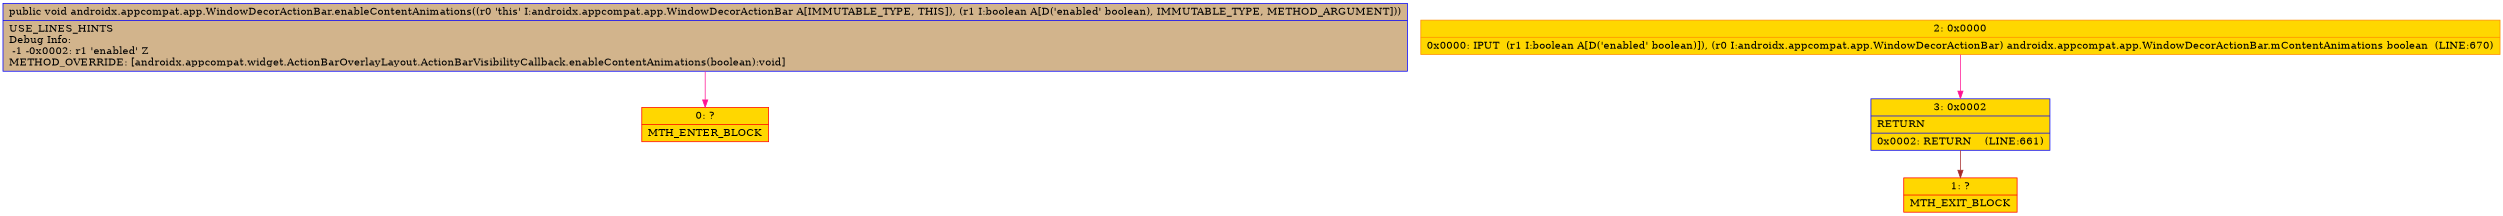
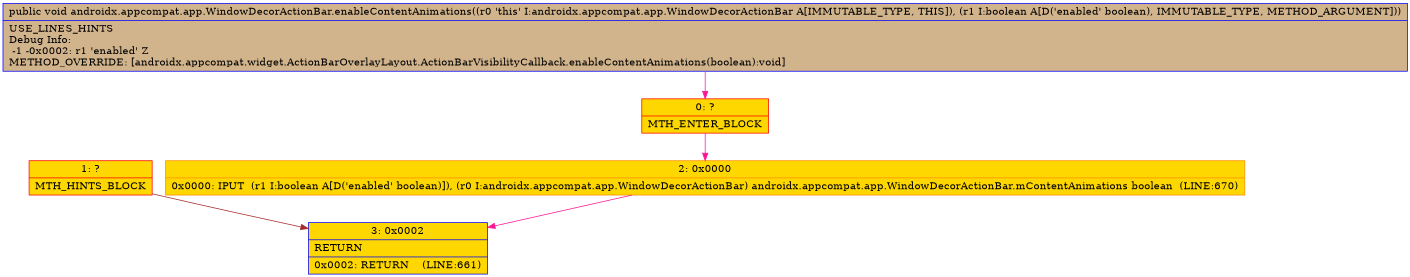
edge "0: ?" -> "2: 0x0000": added
edge "3: 0x0002" -> "1: ?": reversed
node "1: ?": text "MTH_EXIT_BLOCK" -> "MTH_HINTS_BLOCK"
